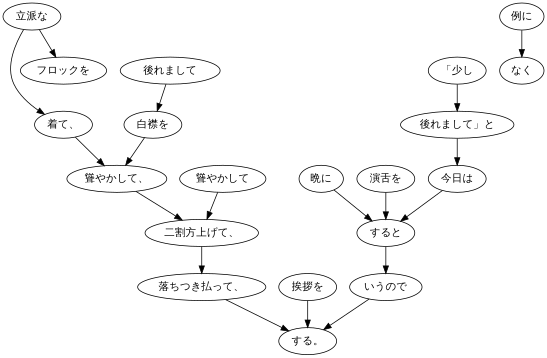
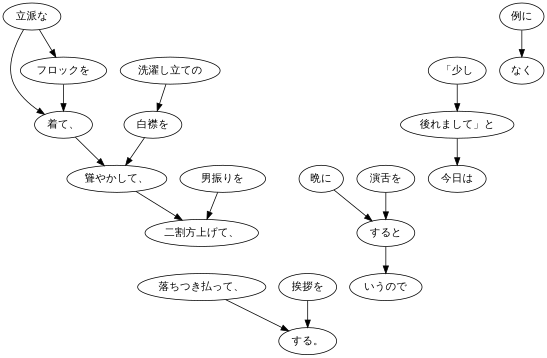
node "後れまして": label "後れまして" -> "洗濯し立ての"
edge "フロックを" -> "着て、": added
node "聳やかして": label "聳やかして" -> "男振りを"
edge "今日は" -> "すると": removed
edge "二割方上げて、" -> "落ちつき払って、": removed
edge "いうので" -> "する。": removed
